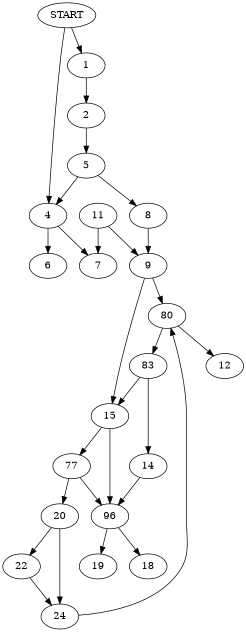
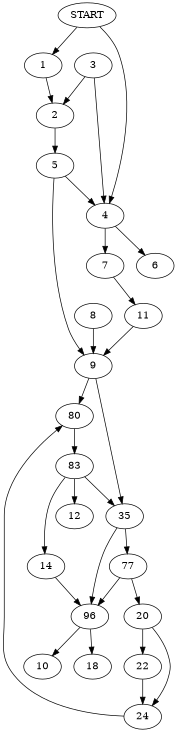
node "3": added
edge "5" -> "8": now "5" -> "9"
edge "11" -> "7": reversed
edge "80" -> "12": now "83" -> "12"
node "15": label "15" -> "35"
node "19": label "19" -> "10"
